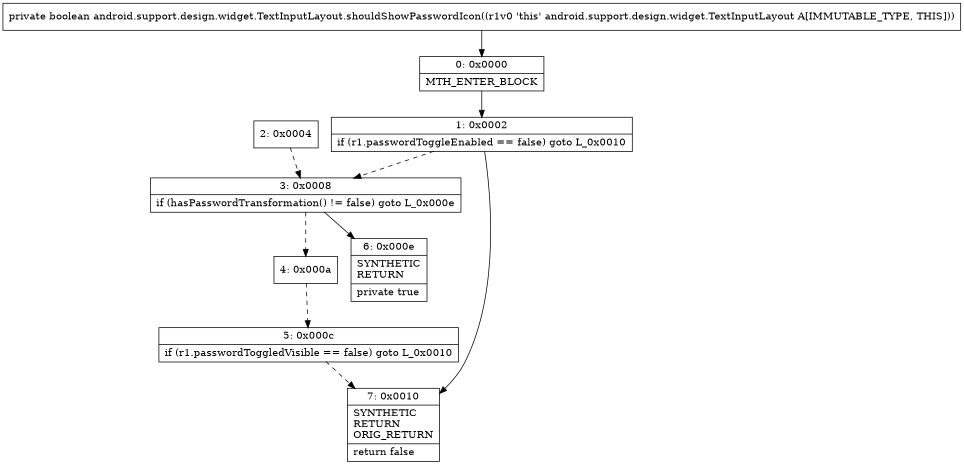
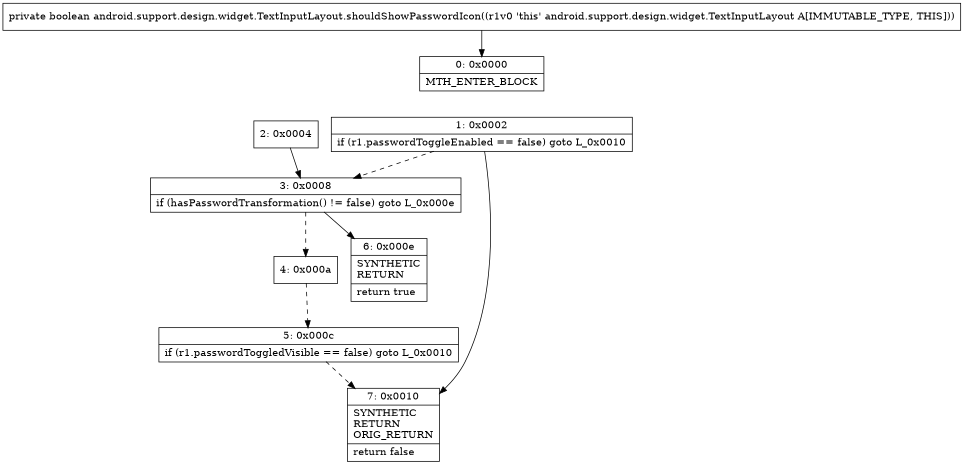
edge "0: 0x0000" -> "1: 0x0002": removed
edge "2: 0x0004" -> "3: 0x0008": style dashed -> solid
node "6: 0x000e": text "private true" -> "return true"
